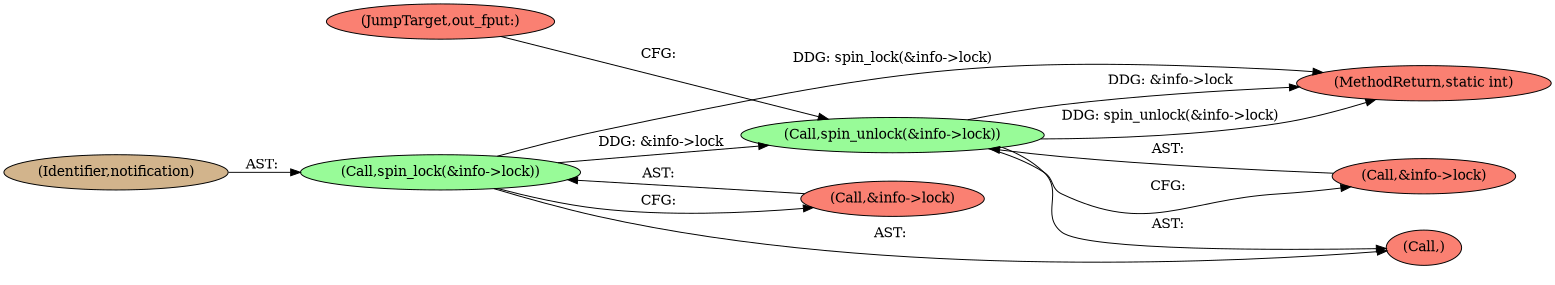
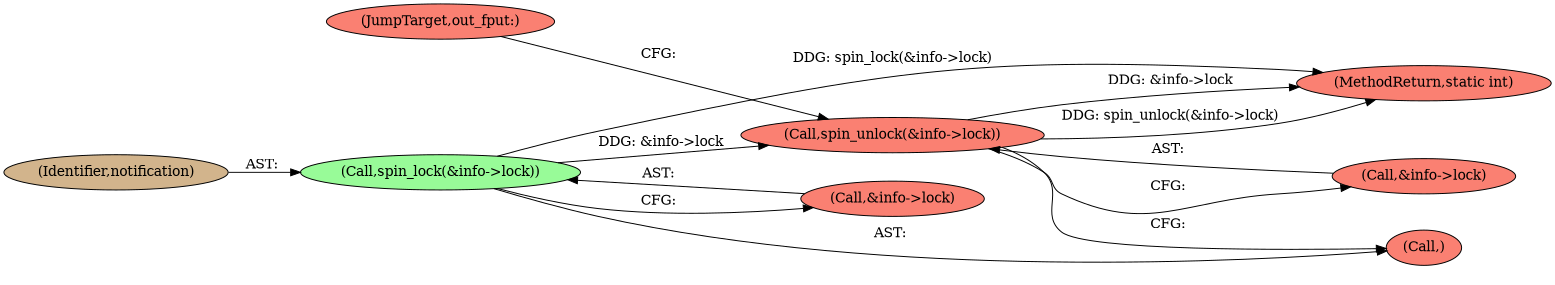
node "(Call,spin_unlock(&info->lock))": fillcolor palegreen -> salmon
edge "(Call,spin_unlock(&info->lock))" -> "(Call,)": label "AST: " -> "CFG: "
